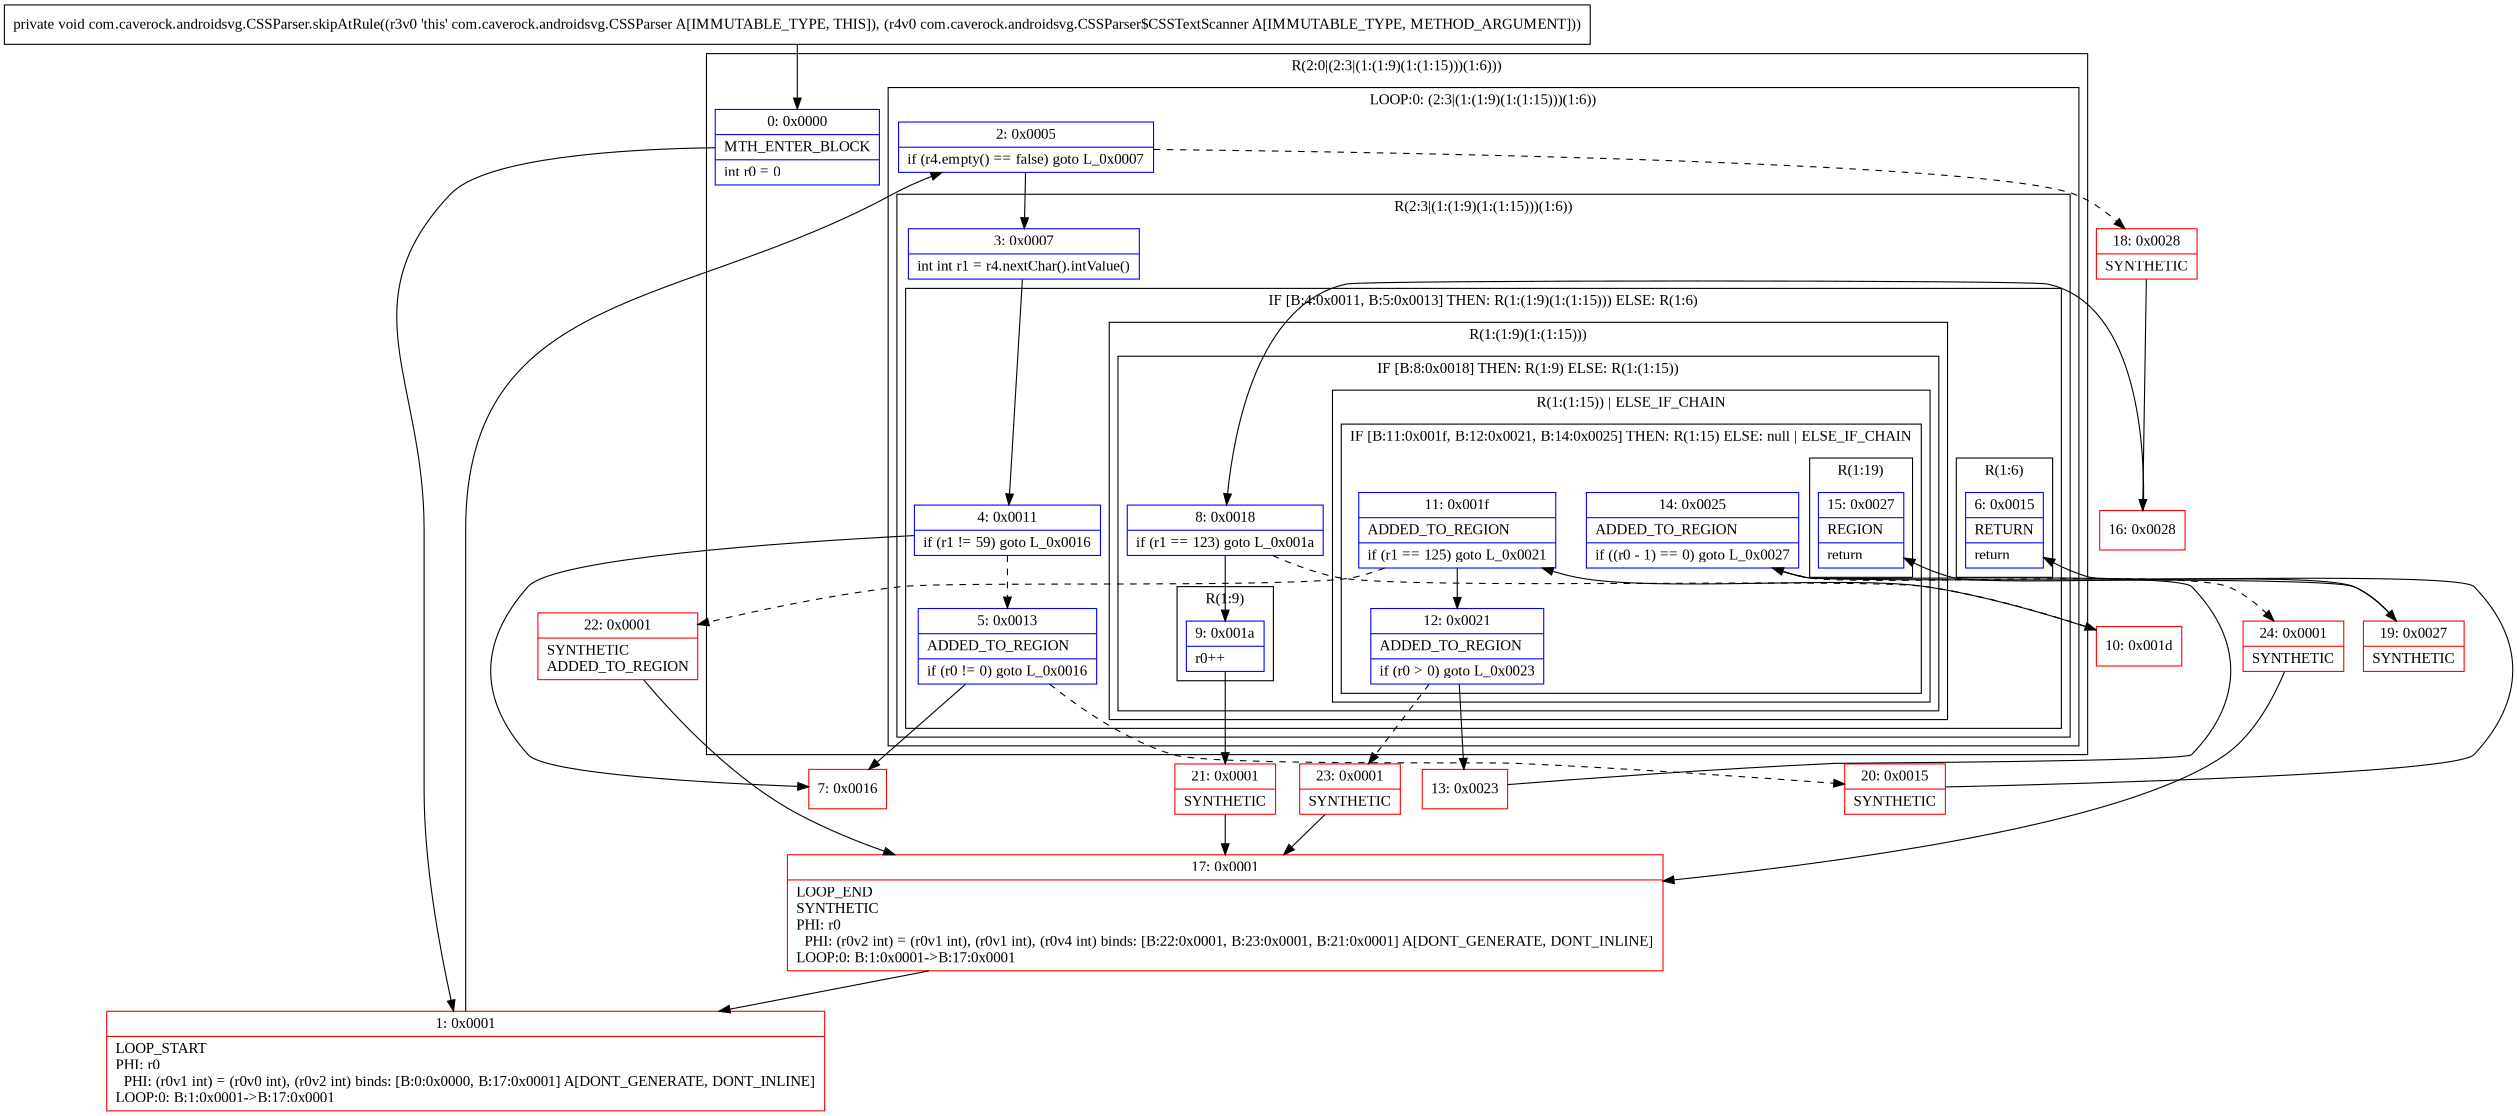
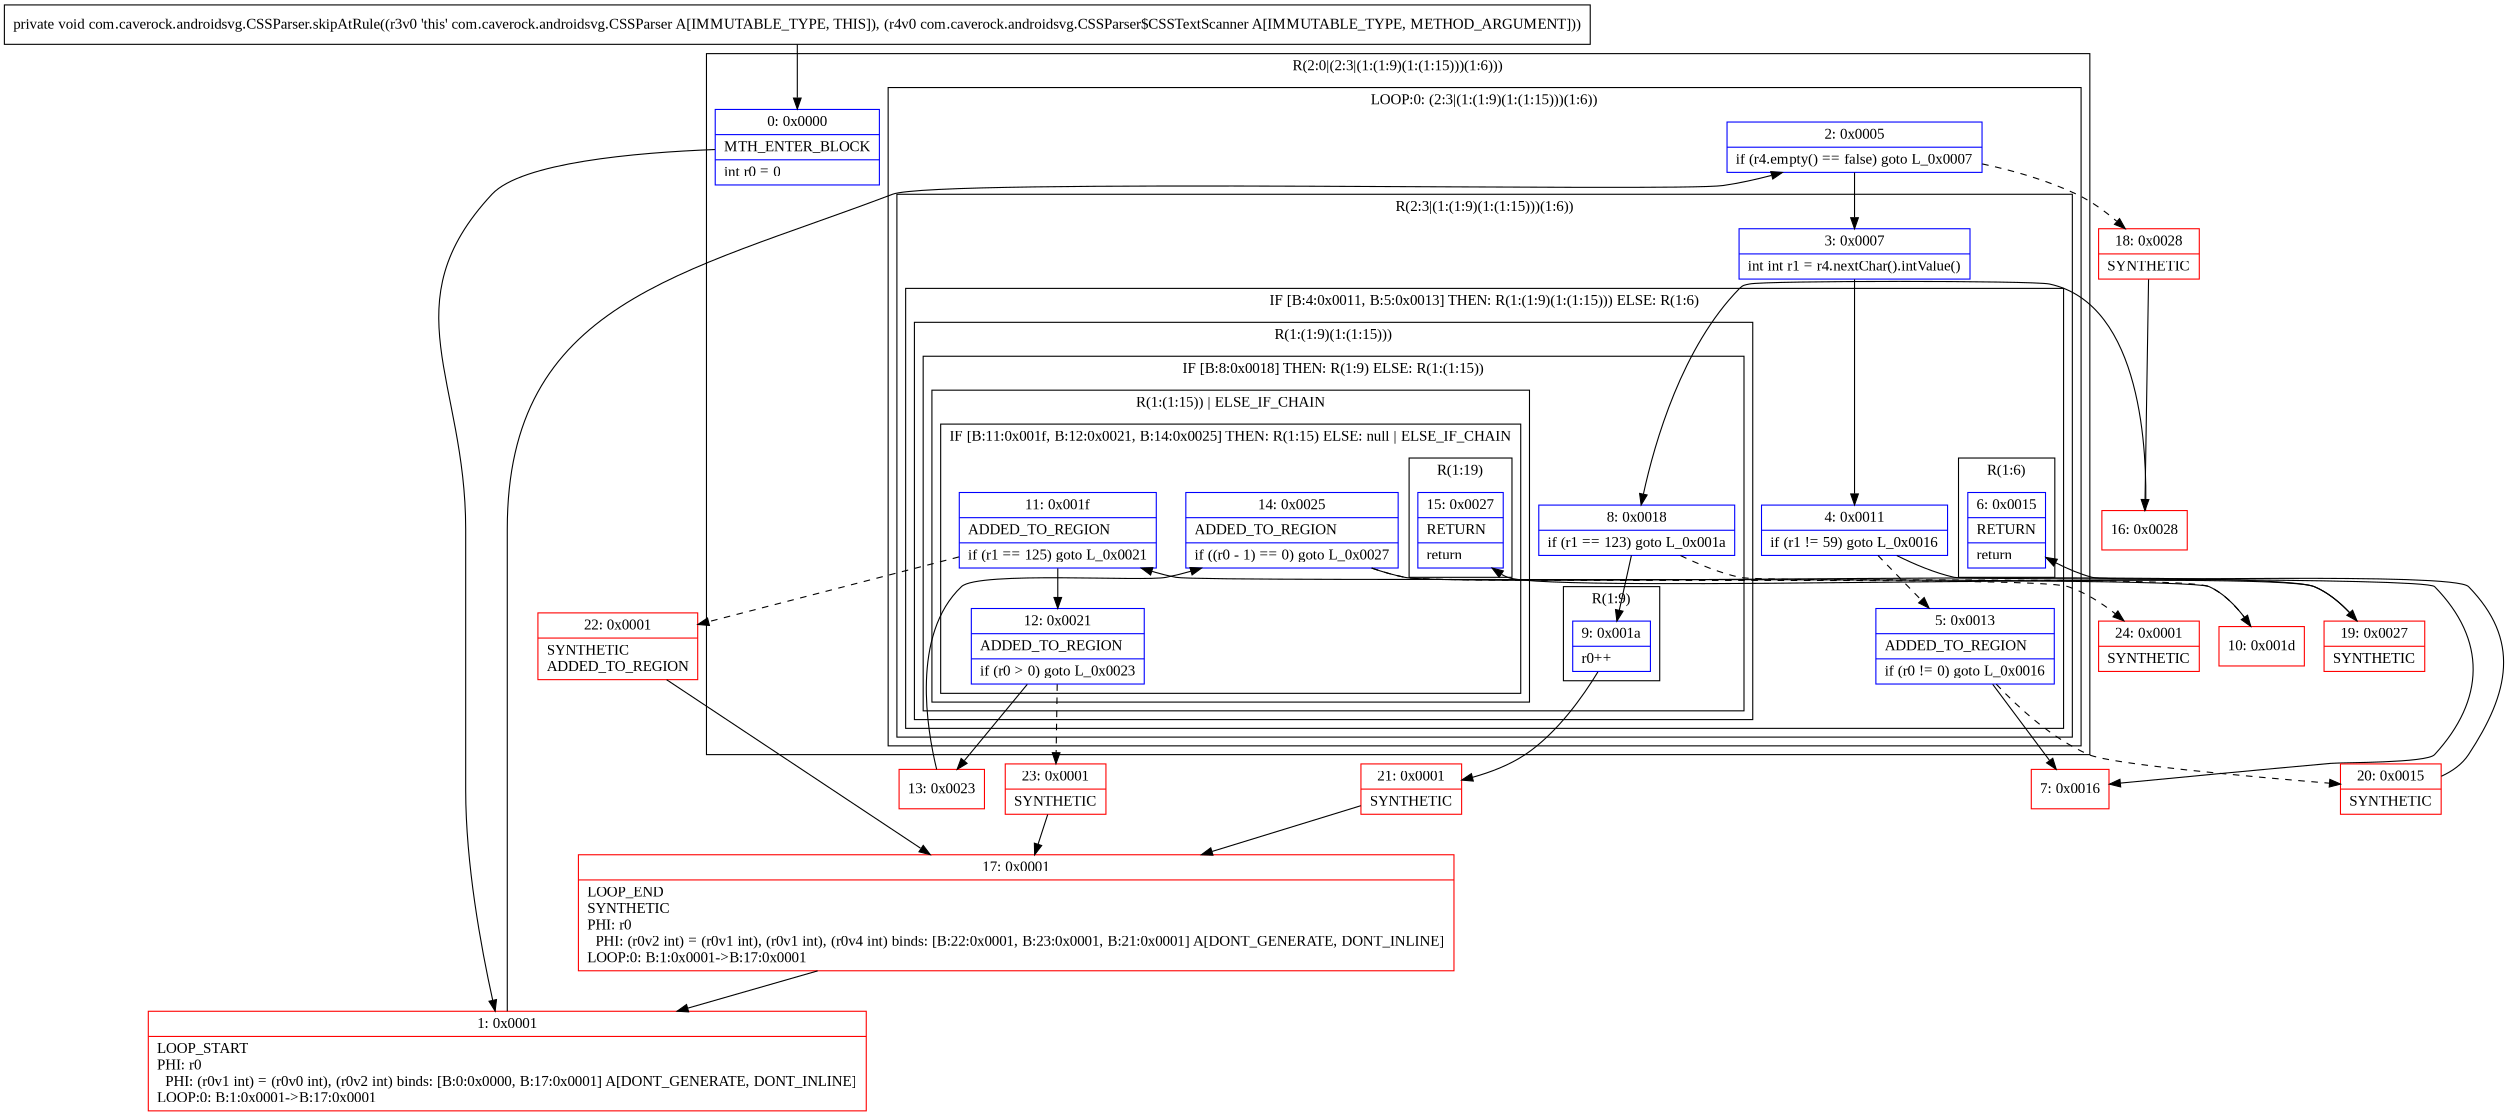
node "15: 0x0027": text "REGION" -> "RETURN"
edge "24: 0x0001" -> "17: 0x0001": removed
